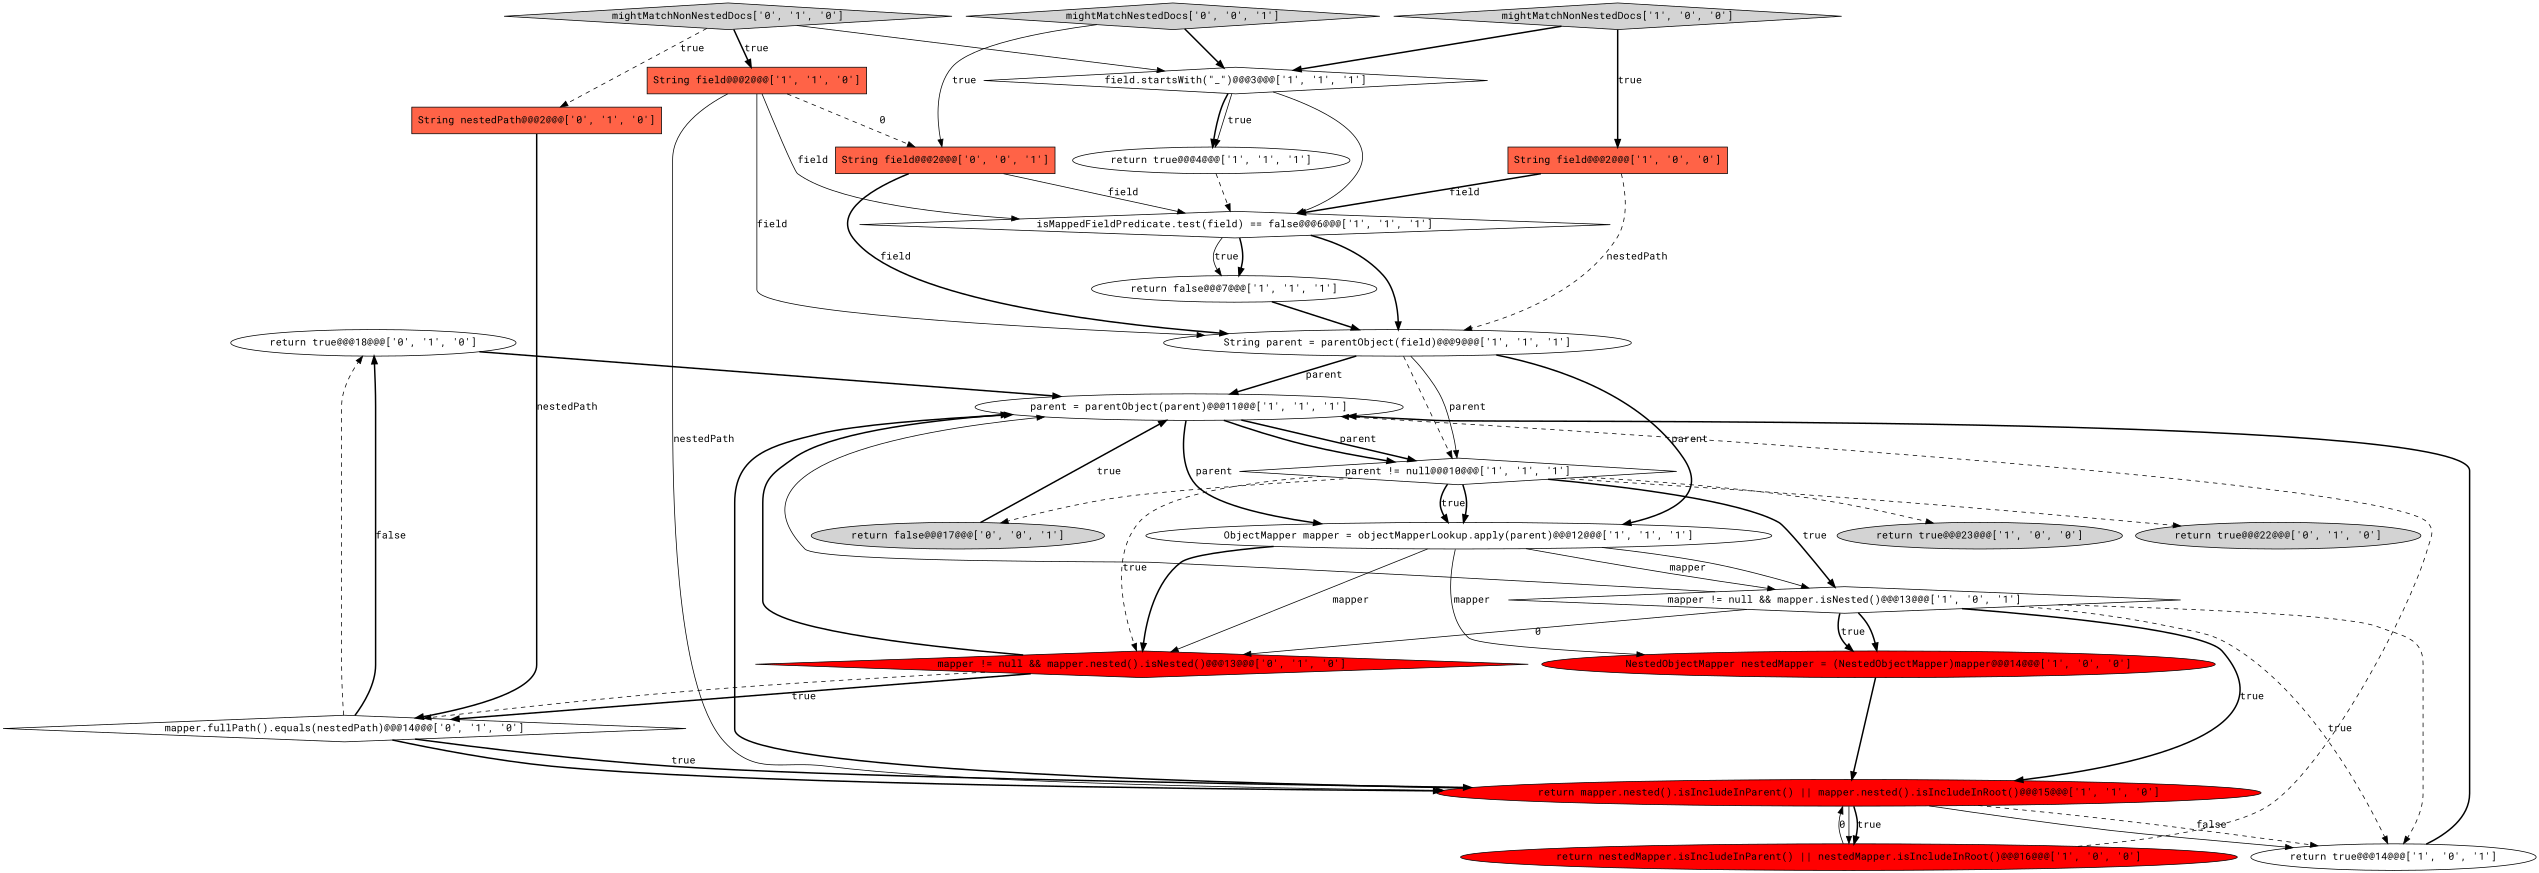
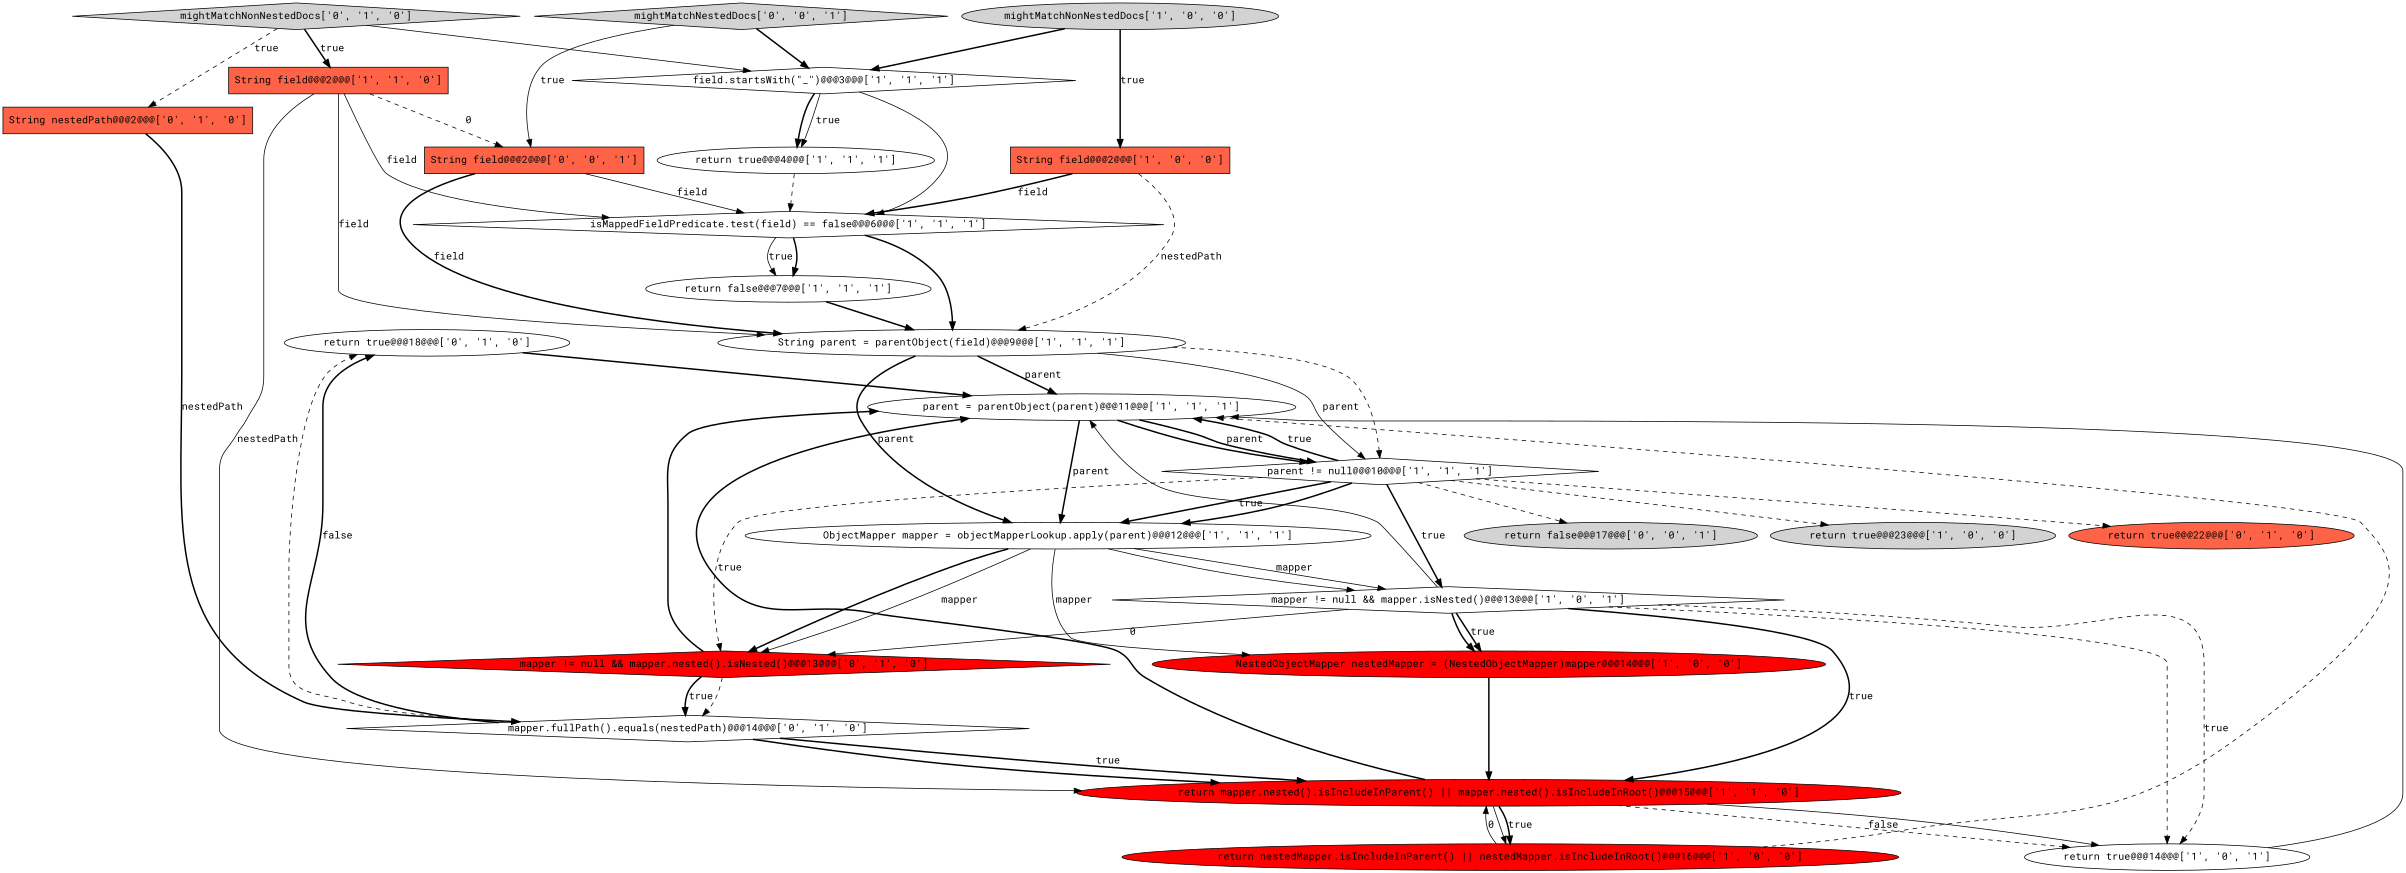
node "mightMatchNonNestedDocs['1', '0', '0']": shape diamond -> ellipse
edge "return true@@@14@@@['1', '0', '1']" -> "parent = parentObject(parent)@@@11@@@['1', '1', '1']": style bold -> solid
edge "return false@@@17@@@['0', '0', '1']" -> "parent = parentObject(parent)@@@11@@@['1', '1', '1']": now "parent != null@@@10@@@['1', '1', '1']" -> "parent = parentObject(parent)@@@11@@@['1', '1', '1']"
node "return true@@@22@@@['0', '1', '0']": fillcolor lightgray -> tomato
